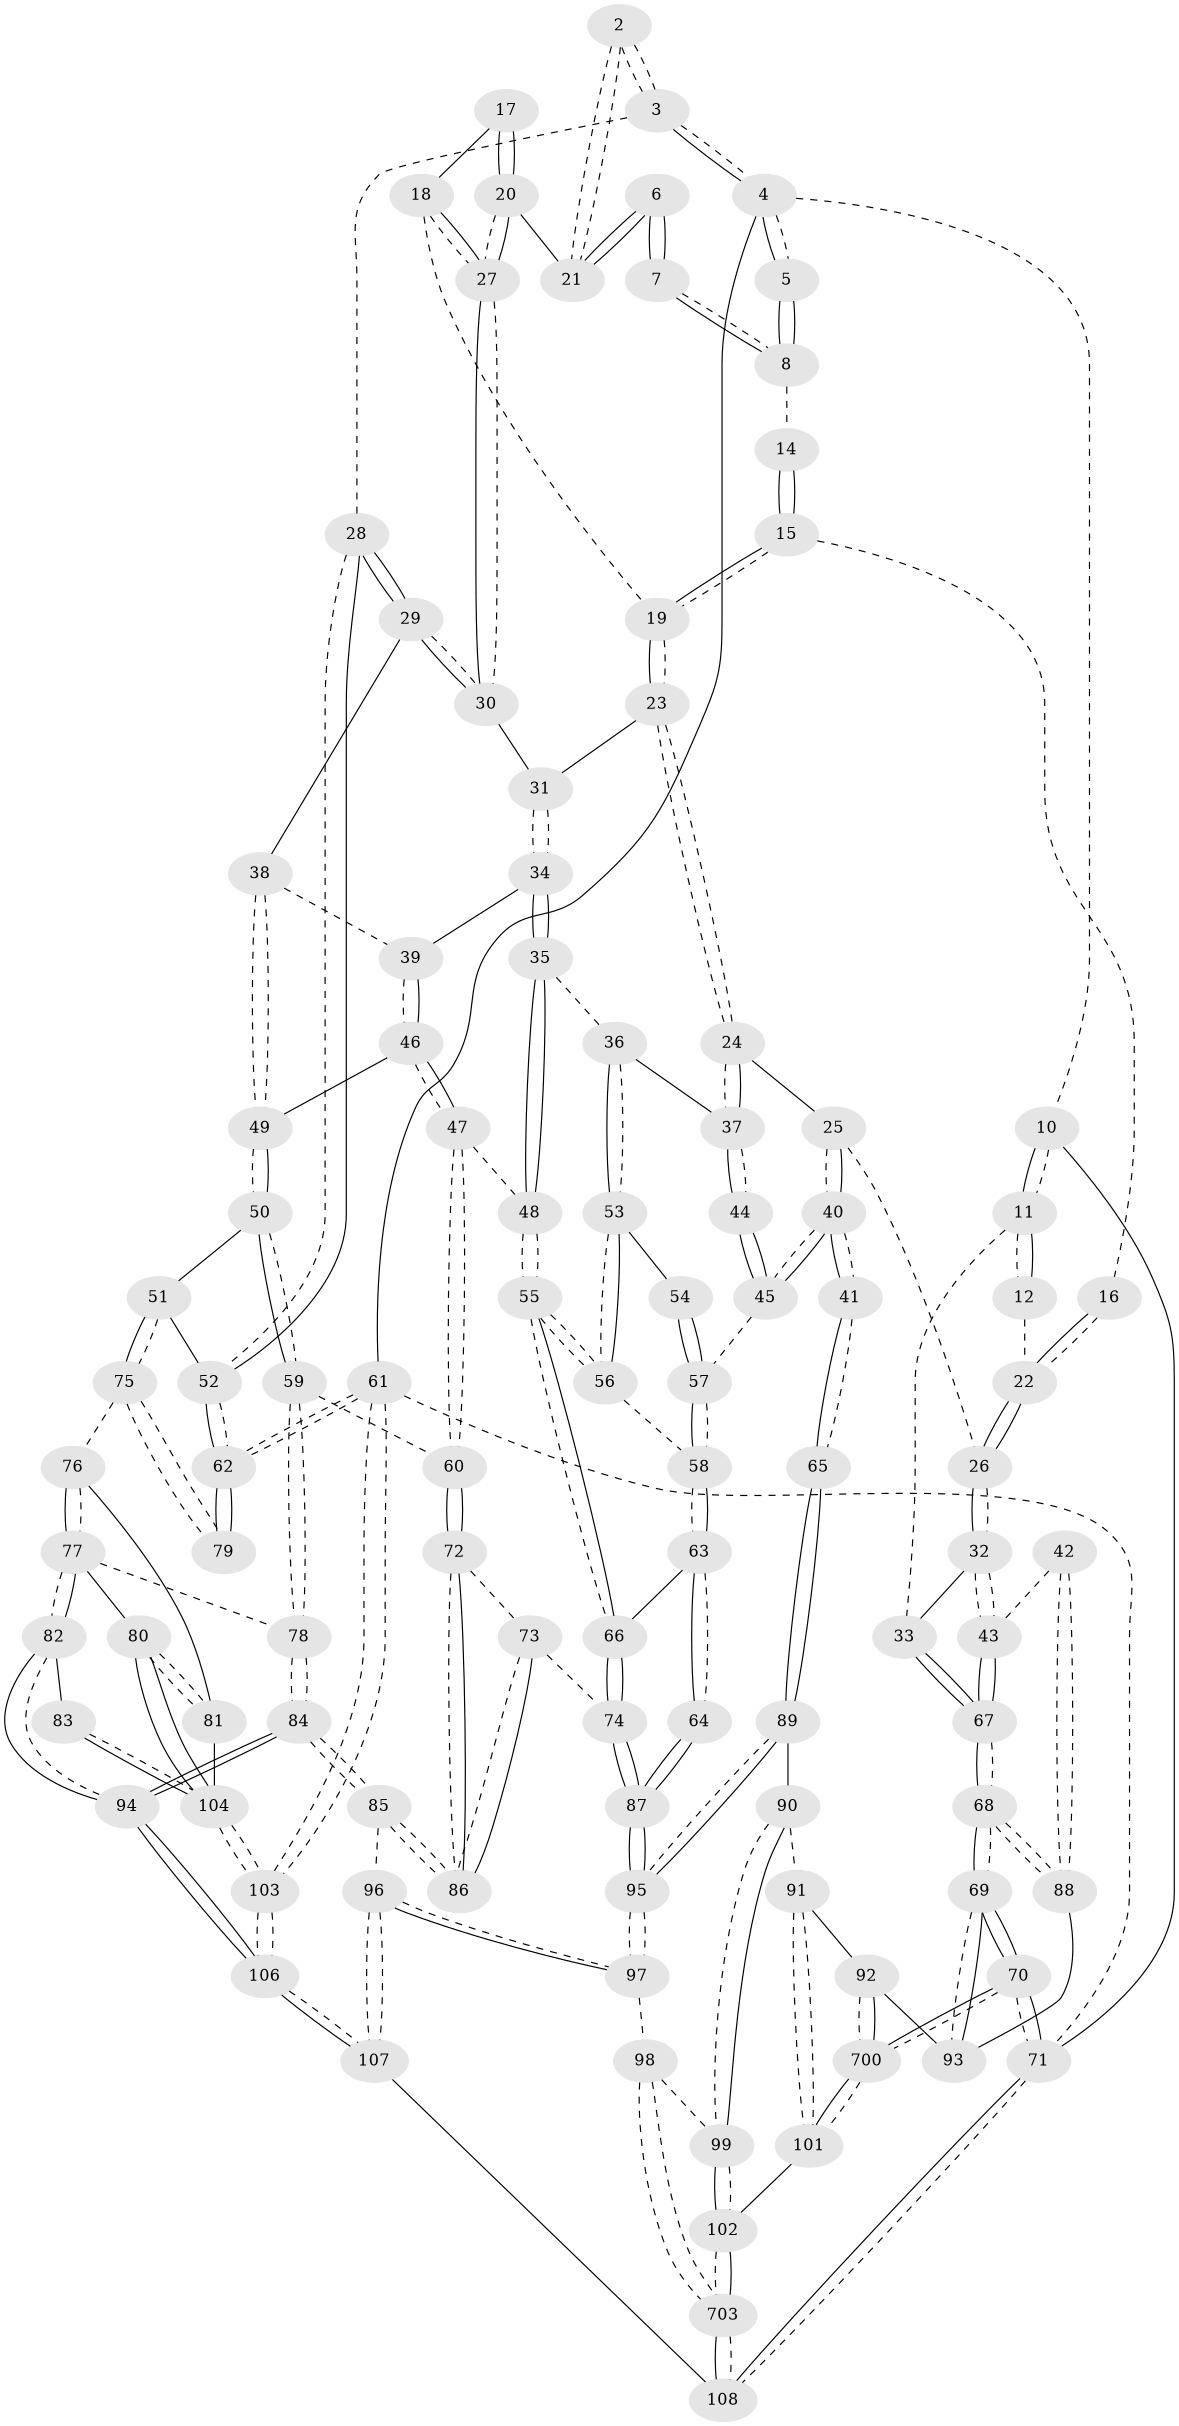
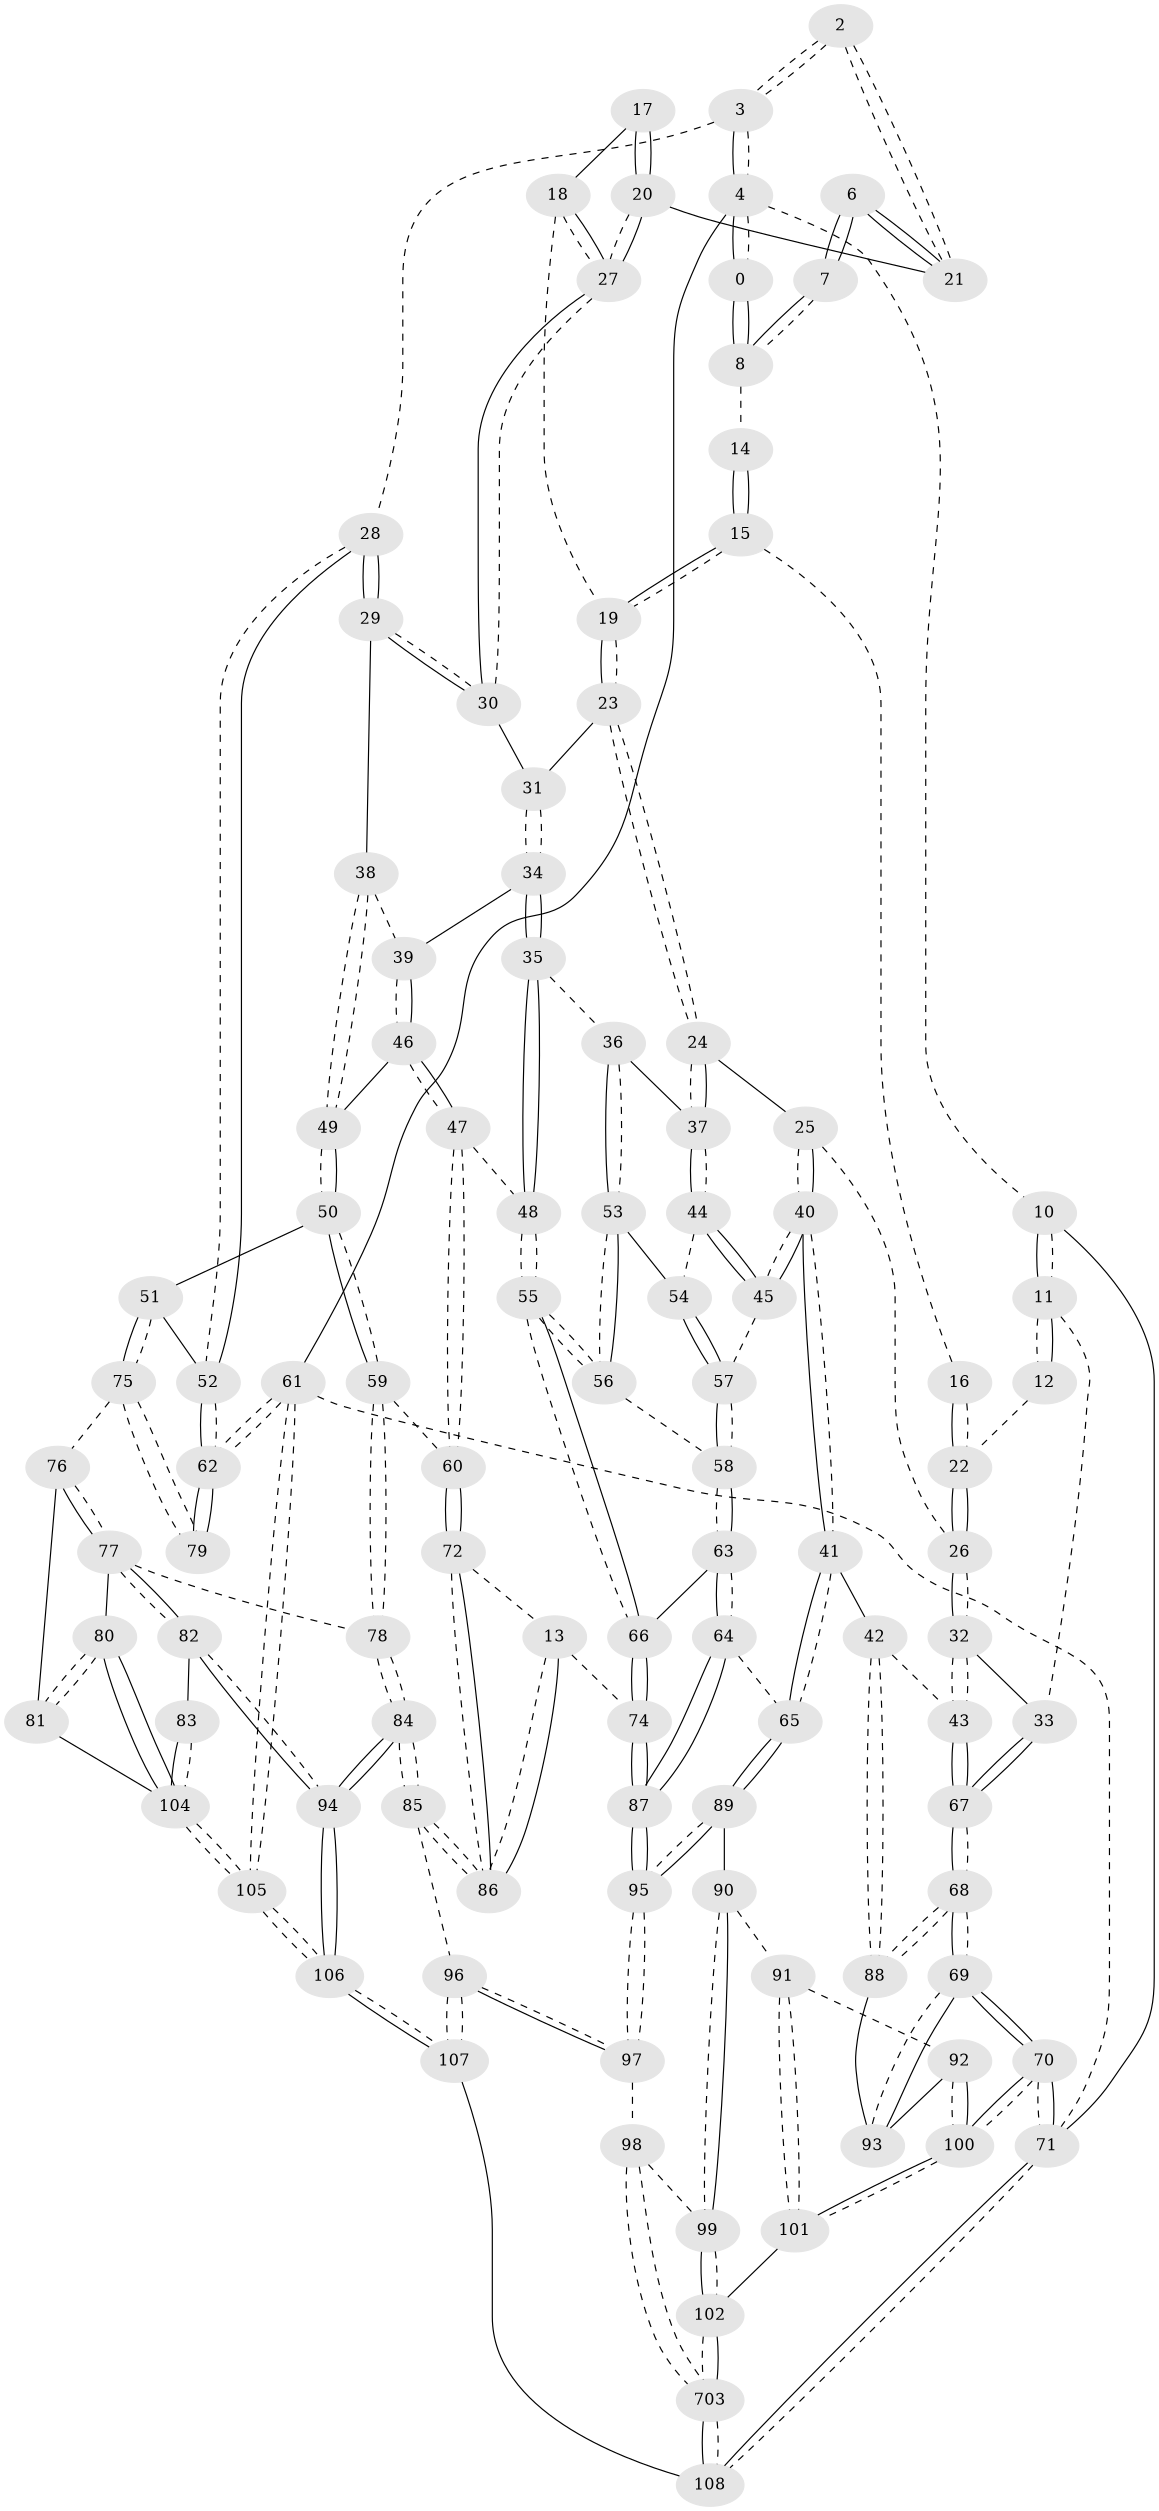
node "5": label "5" -> "0"
edge "44" -- "54": added
edge "41" -- "42": added
node "73": label "73" -> "13"
edge "64" -- "65": added
node "103": label "103" -> "105"
edge "91" -- "92": style solid -> dashed
node "700": label "700" -> "100"
